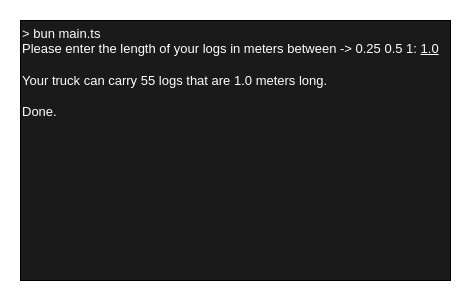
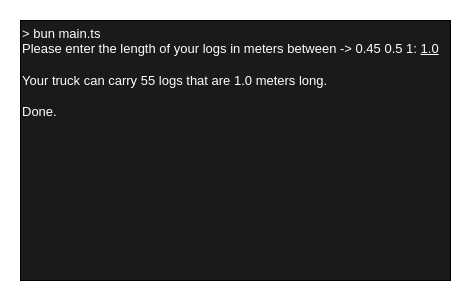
node "> bun main.ts Please enter the length of your logs in meters between -> 0.25 0.5 1: 1.0 Your truck can carry 55 logs that are 1.0 meters long. Done.": label "> bun main.ts Please enter the length of your logs in meters between -> 0.25 0.5 1: 1.0 Your truck can carry 55 logs that are 1.0 meters long. Done." -> "> bun main.ts Please enter the length of your logs in meters between -> 0.45 0.5 1: 1.0 Your truck can carry 55 logs that are 1.0 meters long. Done."
